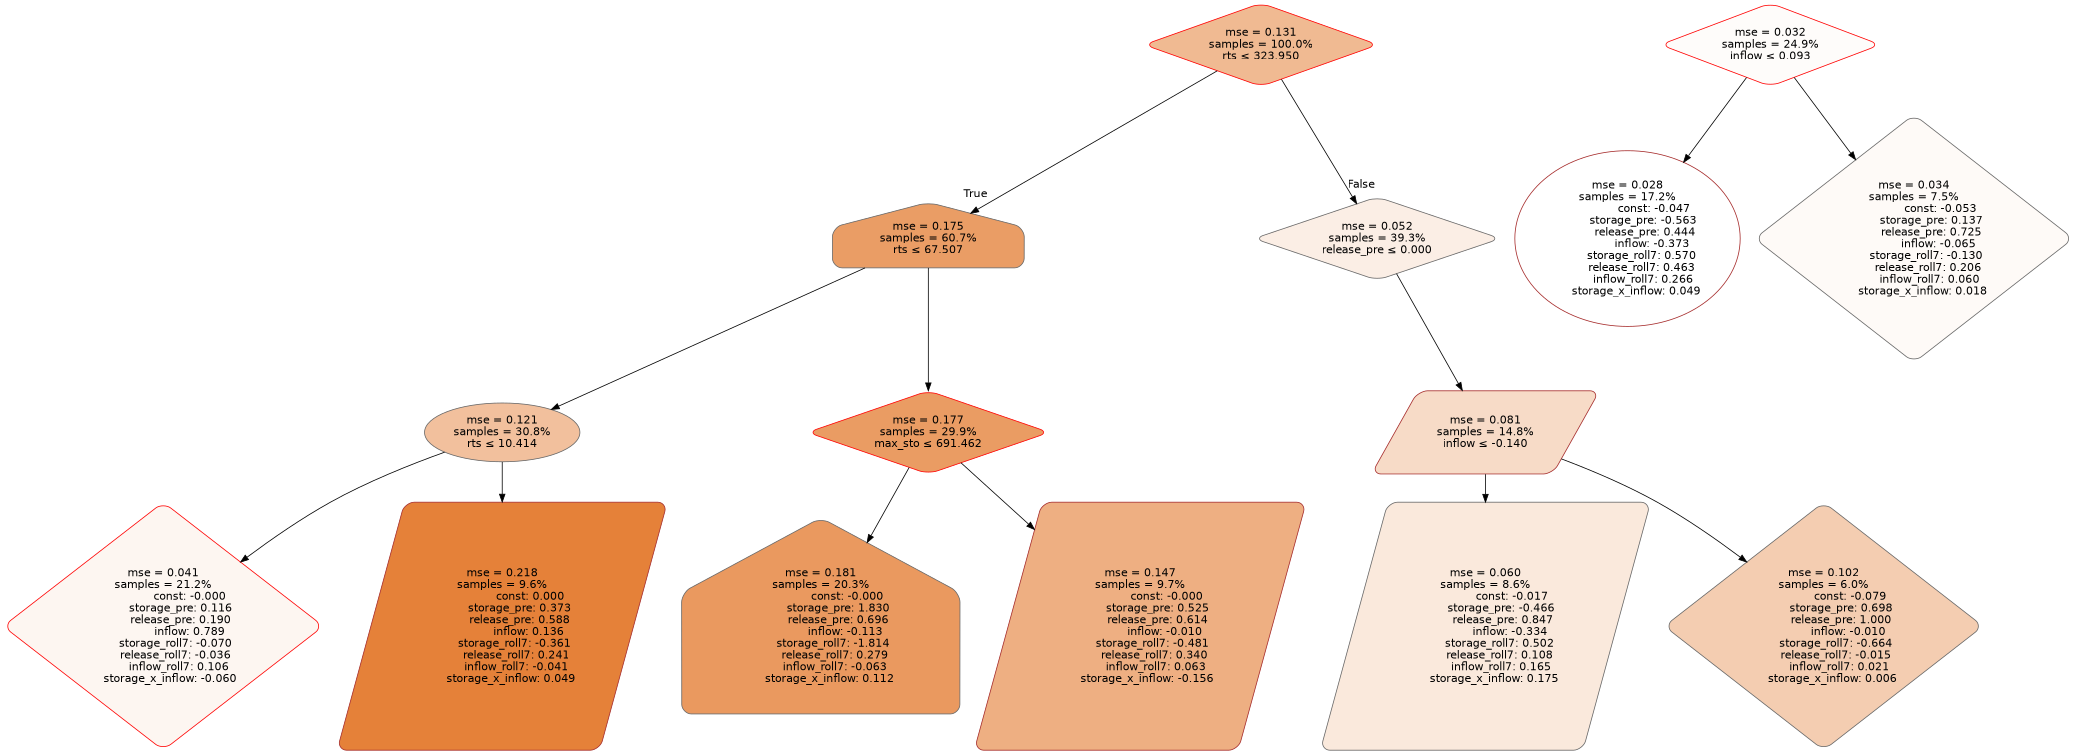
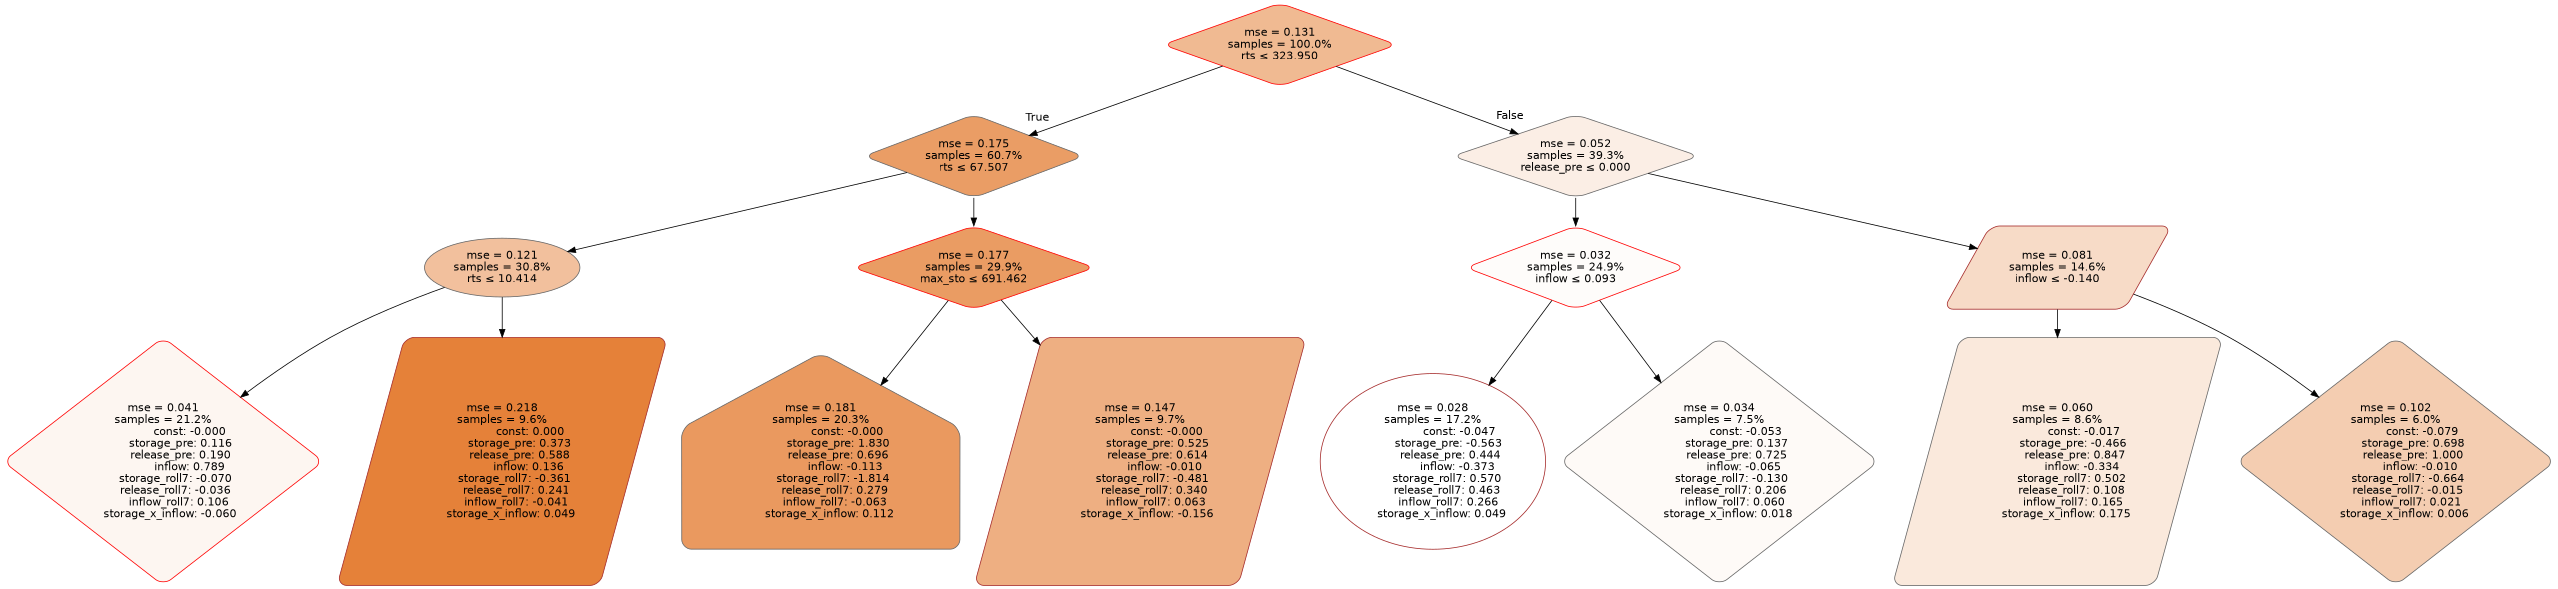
edge "mse = 0.052 samples = 39.3% release_pre ≤ 0.000" -> "mse = 0.032 samples = 24.9% inflow ≤ 0.093": added
node "mse = 0.175 samples = 60.7% rts ≤ 67.507": shape house -> diamond
node "mse = 0.081 samples = 14.8% inflow ≤ -0.140": label "mse = 0.081 samples = 14.8% inflow ≤ -0.140" -> "mse = 0.081 samples = 14.6% inflow ≤ -0.140"
